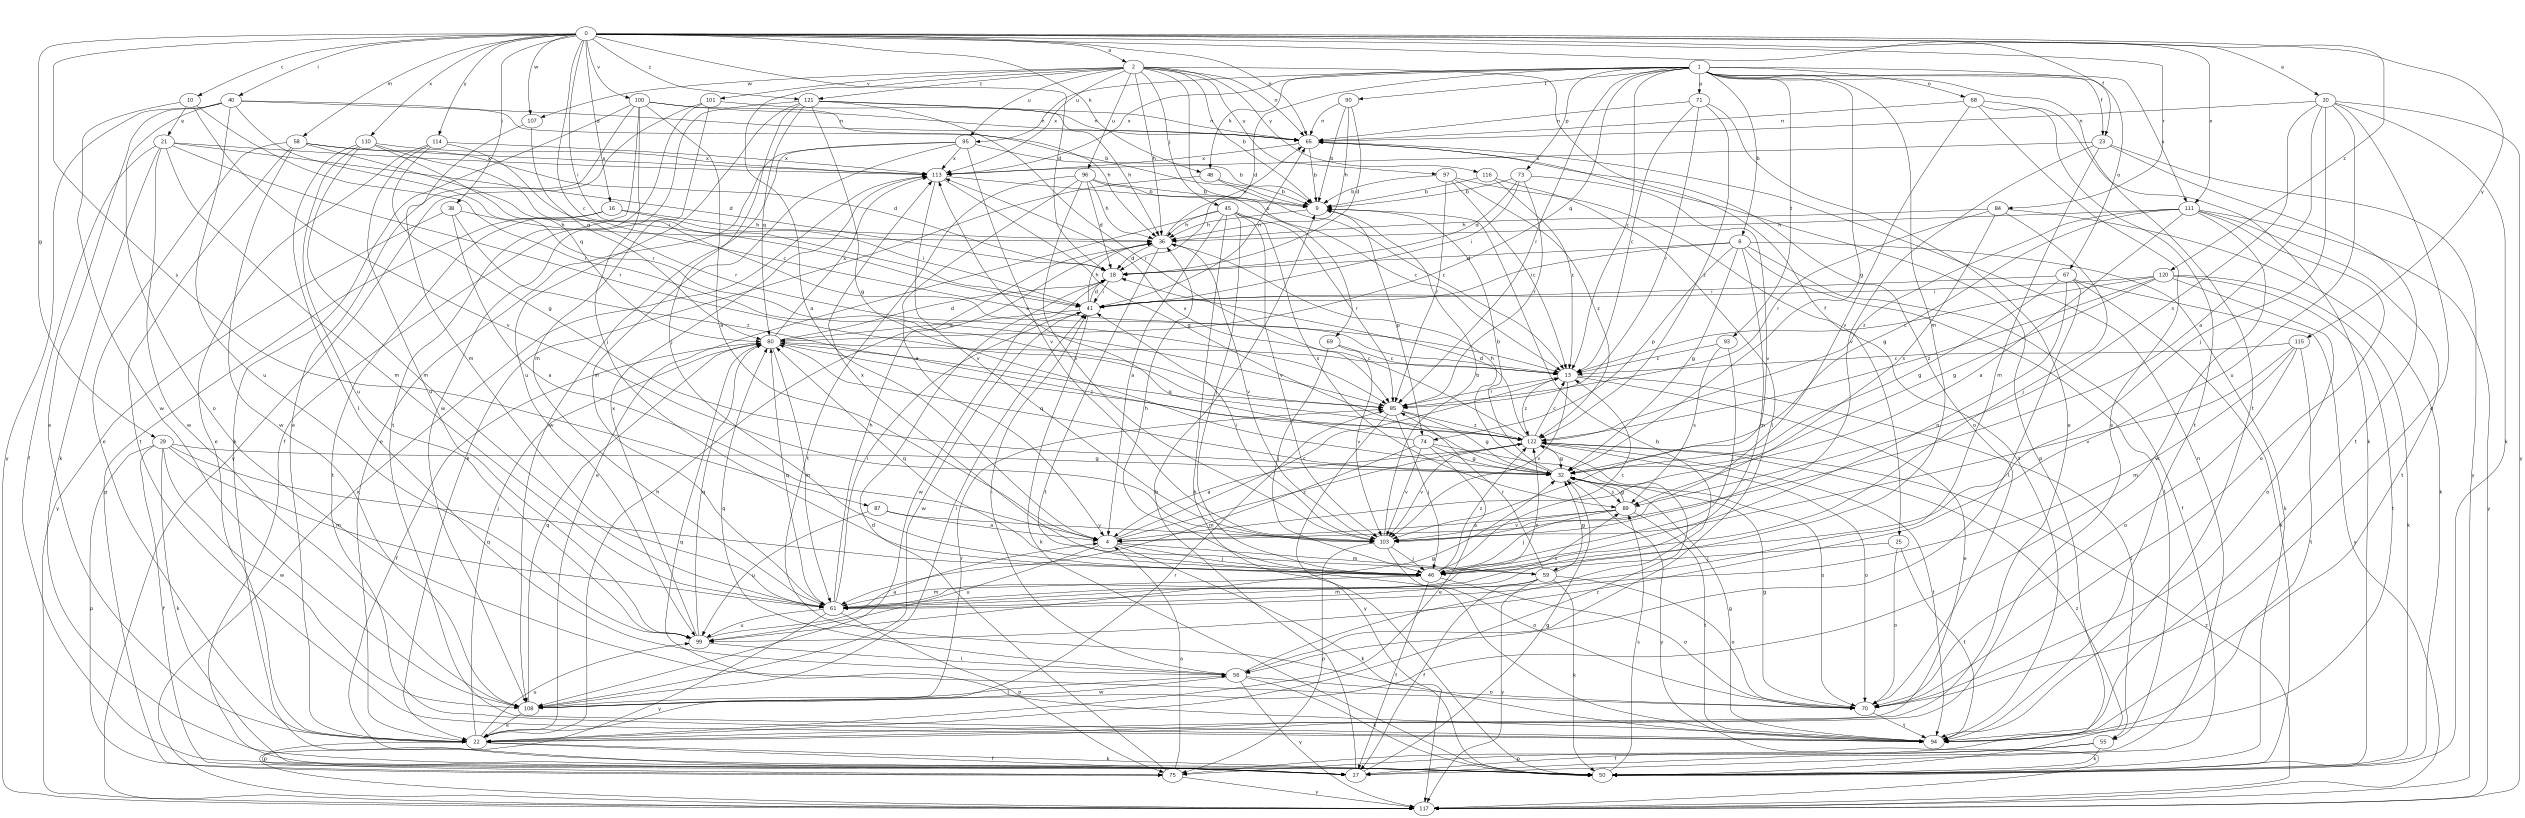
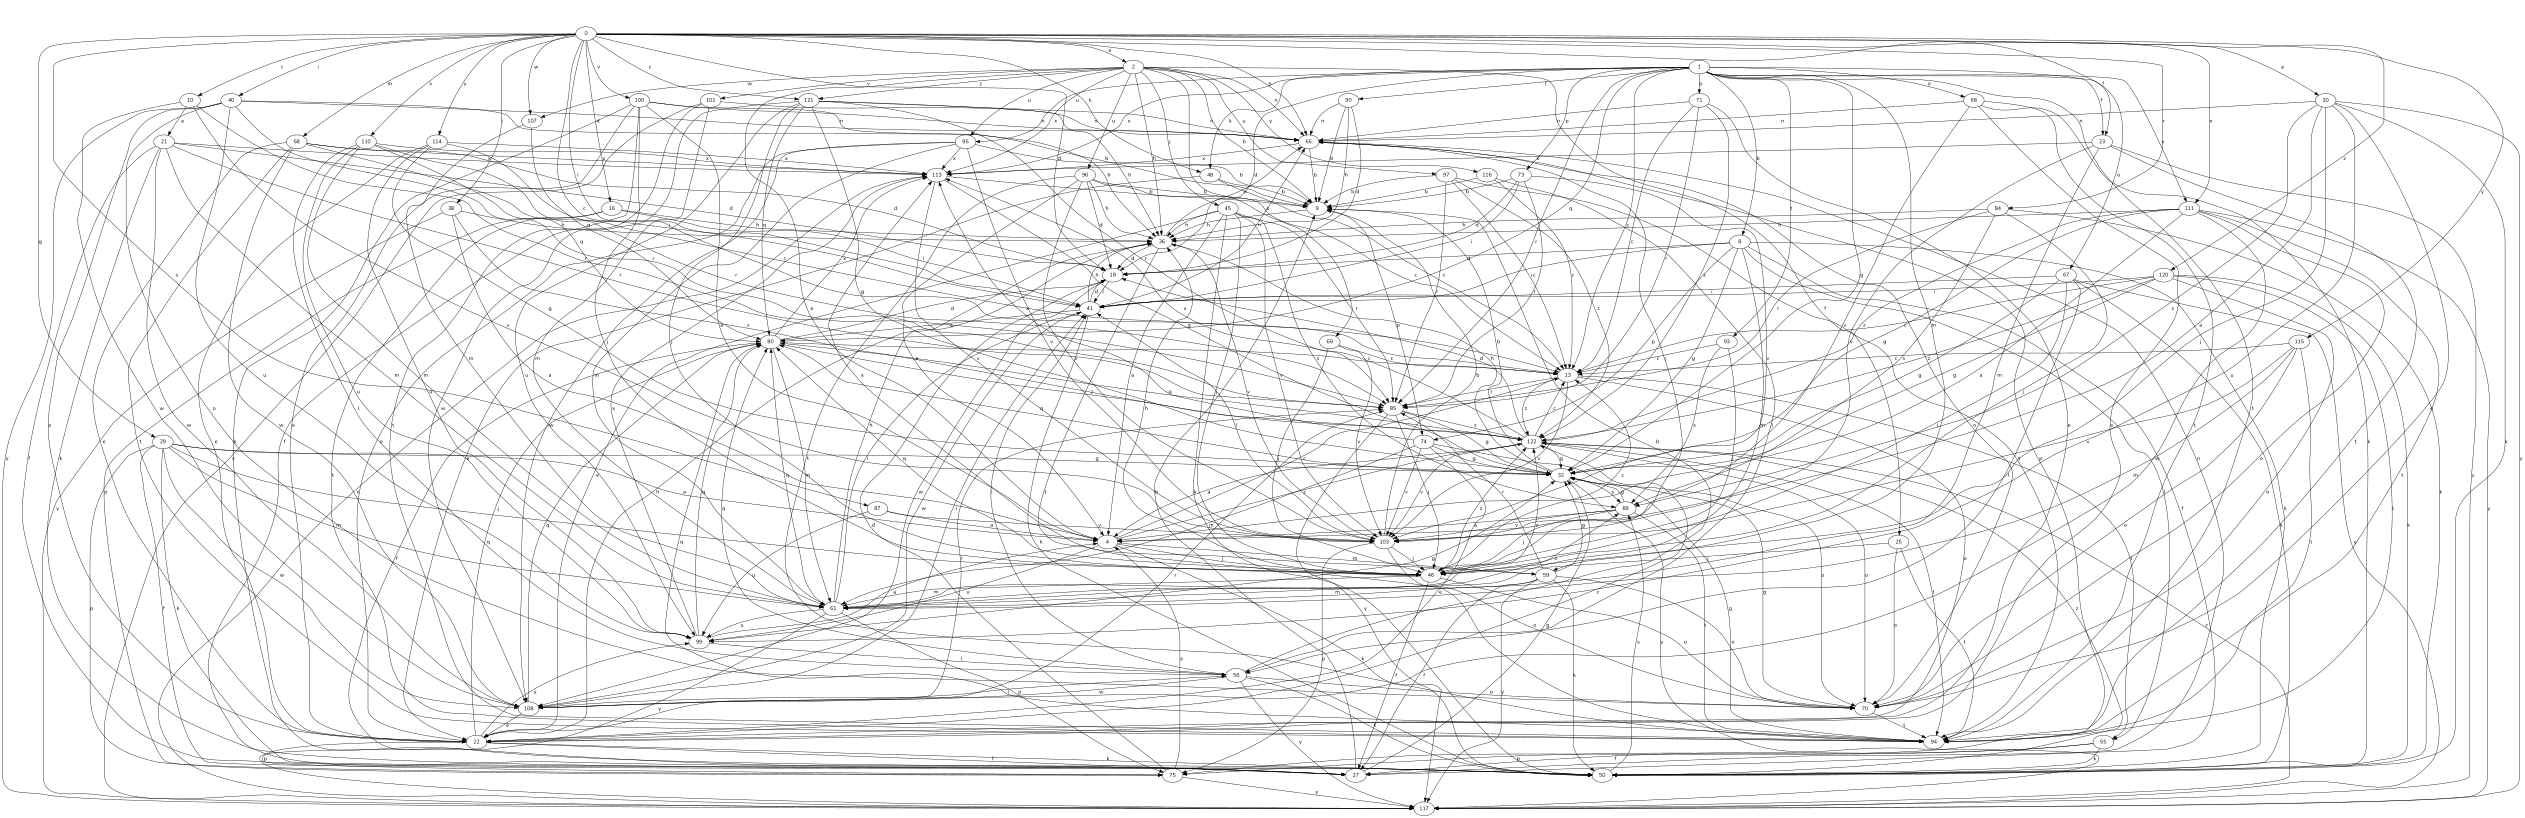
edge "65" -> "46": added, label "j"
edge "67" -> "46": label "o" -> "j"
edge "29" -> "4": added, label "a"
